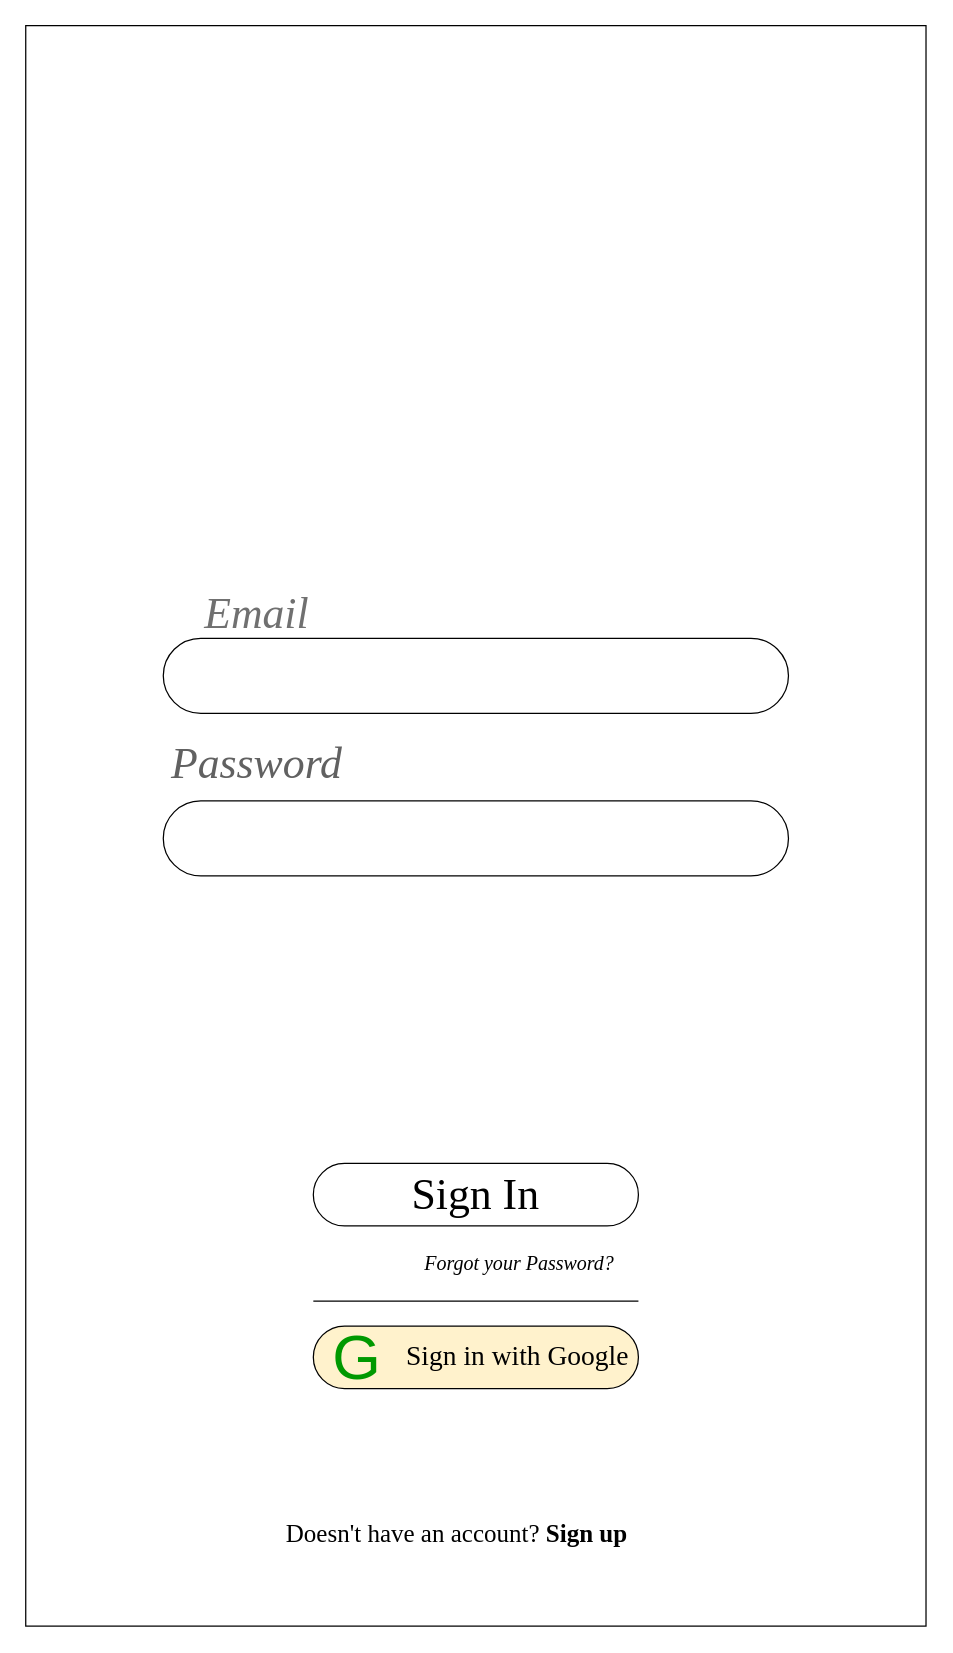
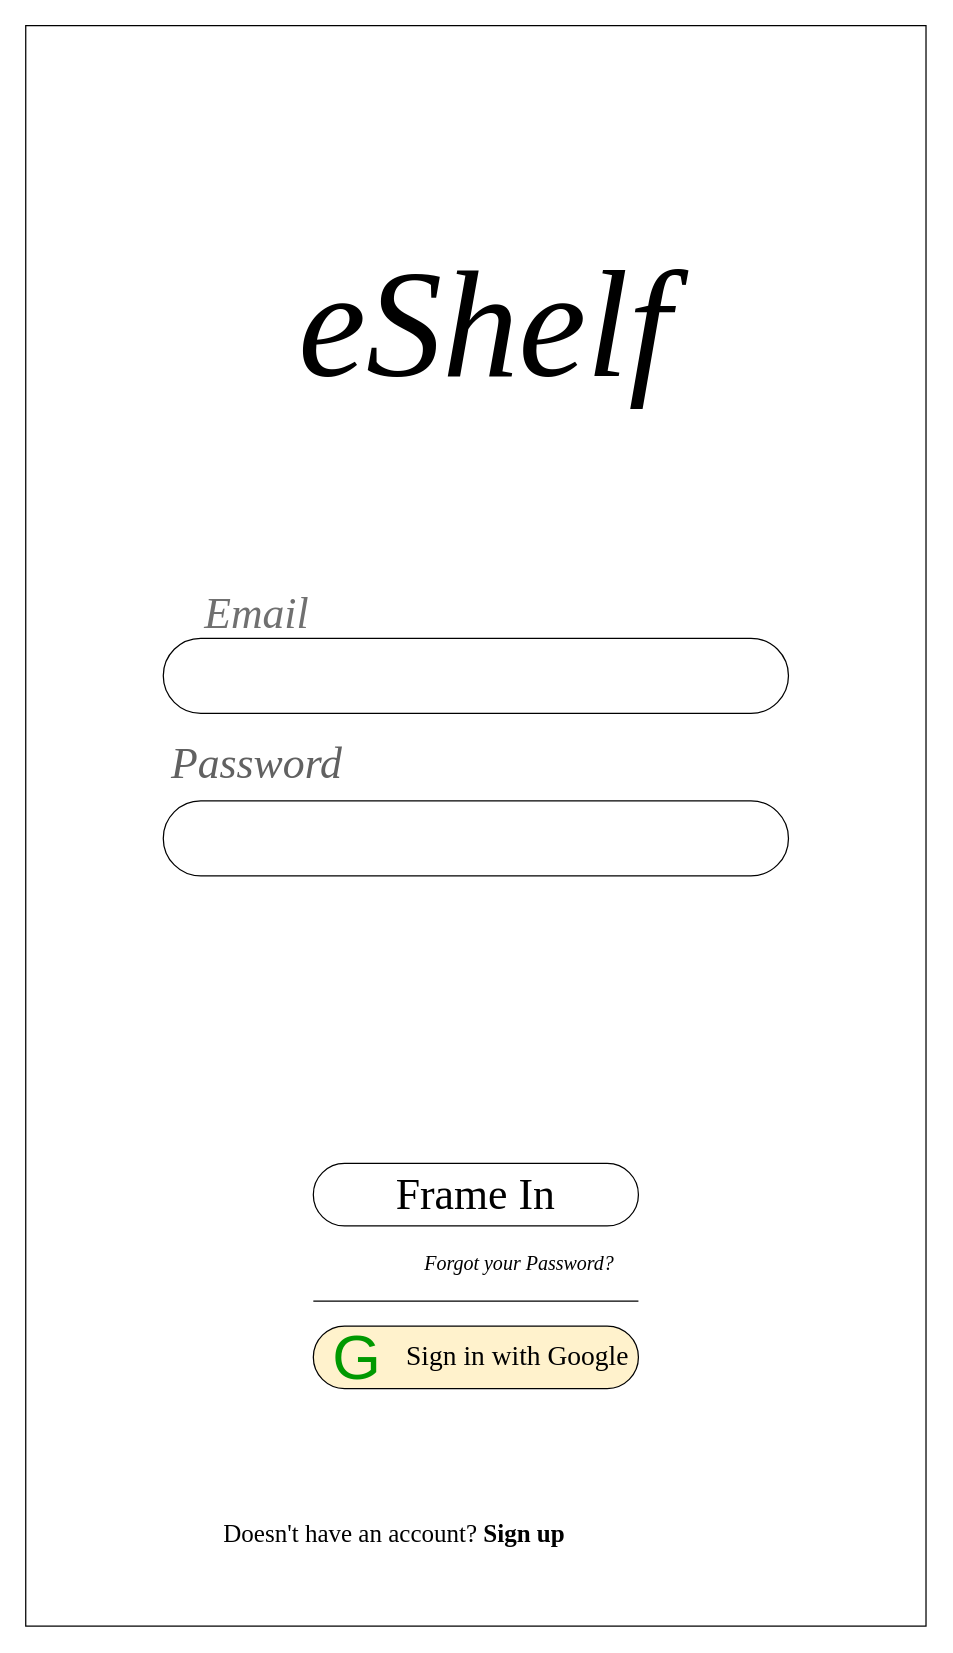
node "eShelf": added
node "Sign In": label "Sign In" -> "Frame In"
node "Doesn't have an account? Sign up": moved (457, 1532) -> (394, 1532)
